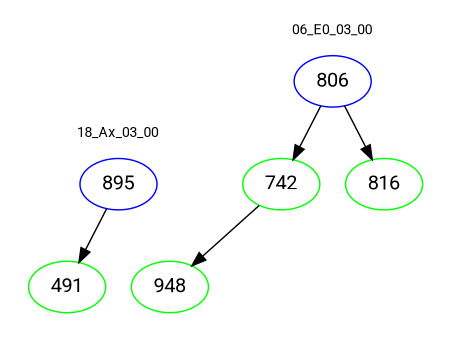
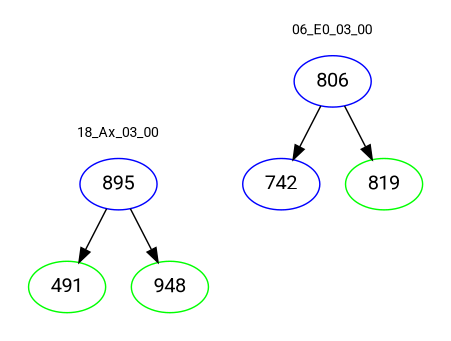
node "742": color green -> blue
node "816": label "816" -> "819"
edge "742" -> "948": now "895" -> "948"
